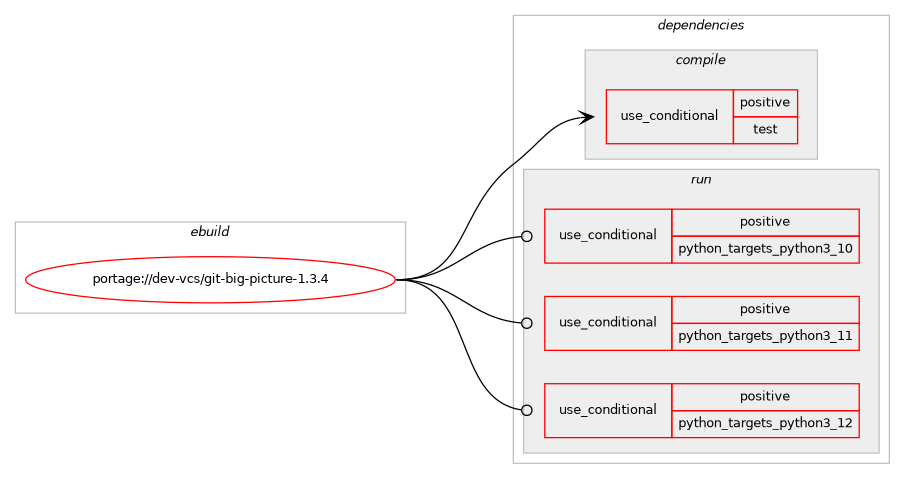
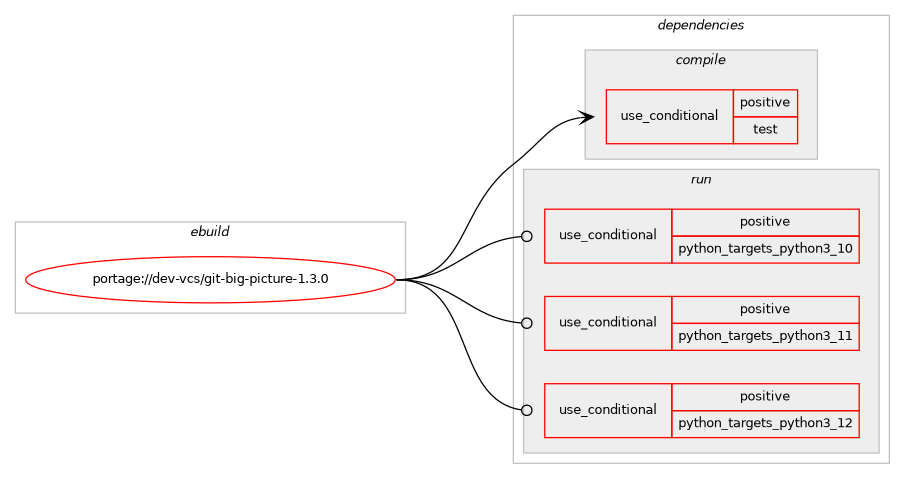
node "portage://dev-vcs/git-big-picture-1.3.4": label "portage://dev-vcs/git-big-picture-1.3.4" -> "portage://dev-vcs/git-big-picture-1.3.0"
